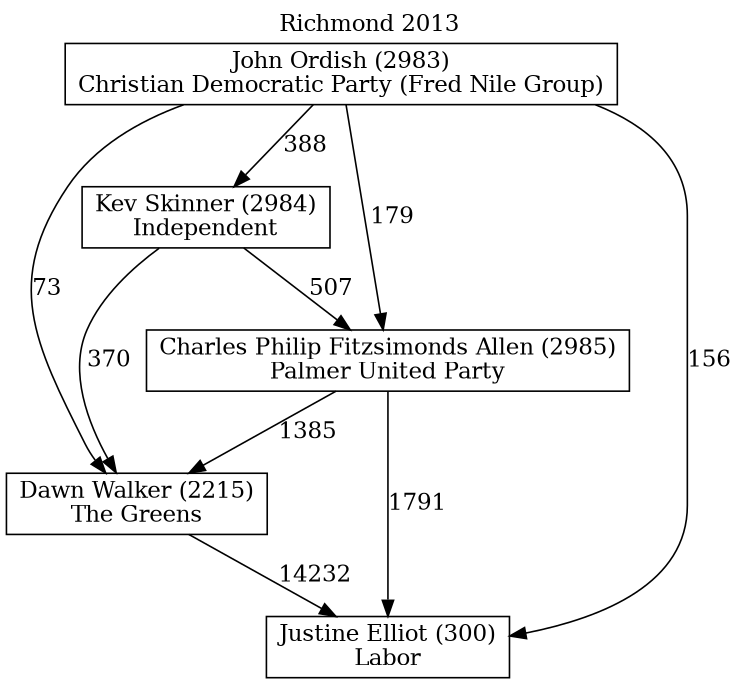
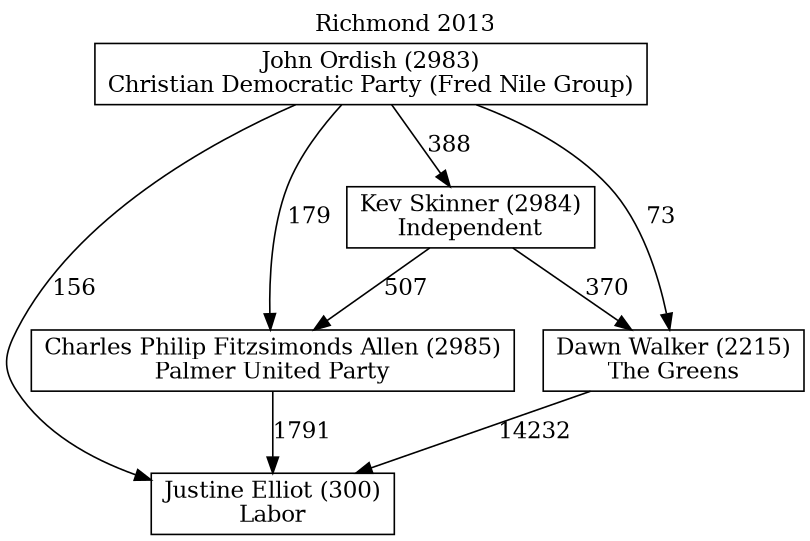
edge "Charles Philip Fitzsimonds Allen (2985) Palmer United Party" -> "Dawn Walker (2215) The Greens": removed, label "1385"
